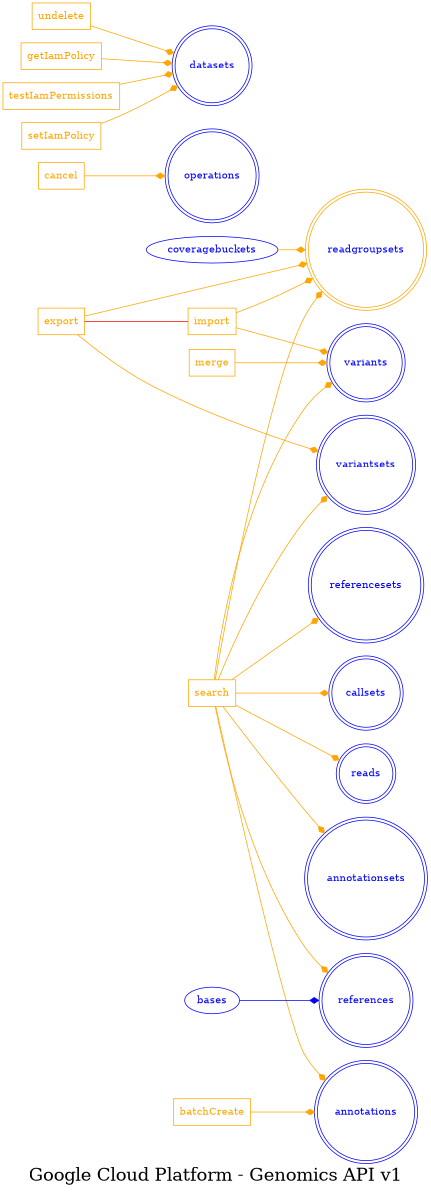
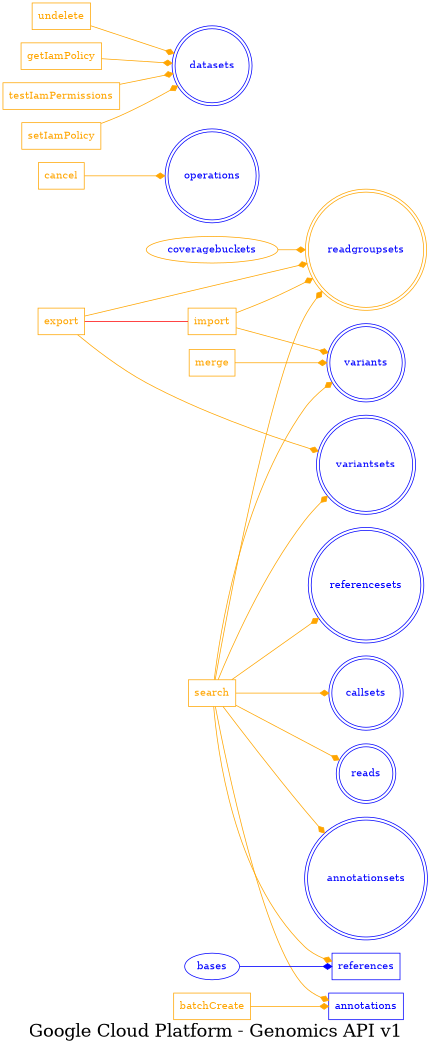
node "coveragebuckets": color blue -> orange
node "references": shape doublecircle -> box
node "annotations": shape doublecircle -> box
